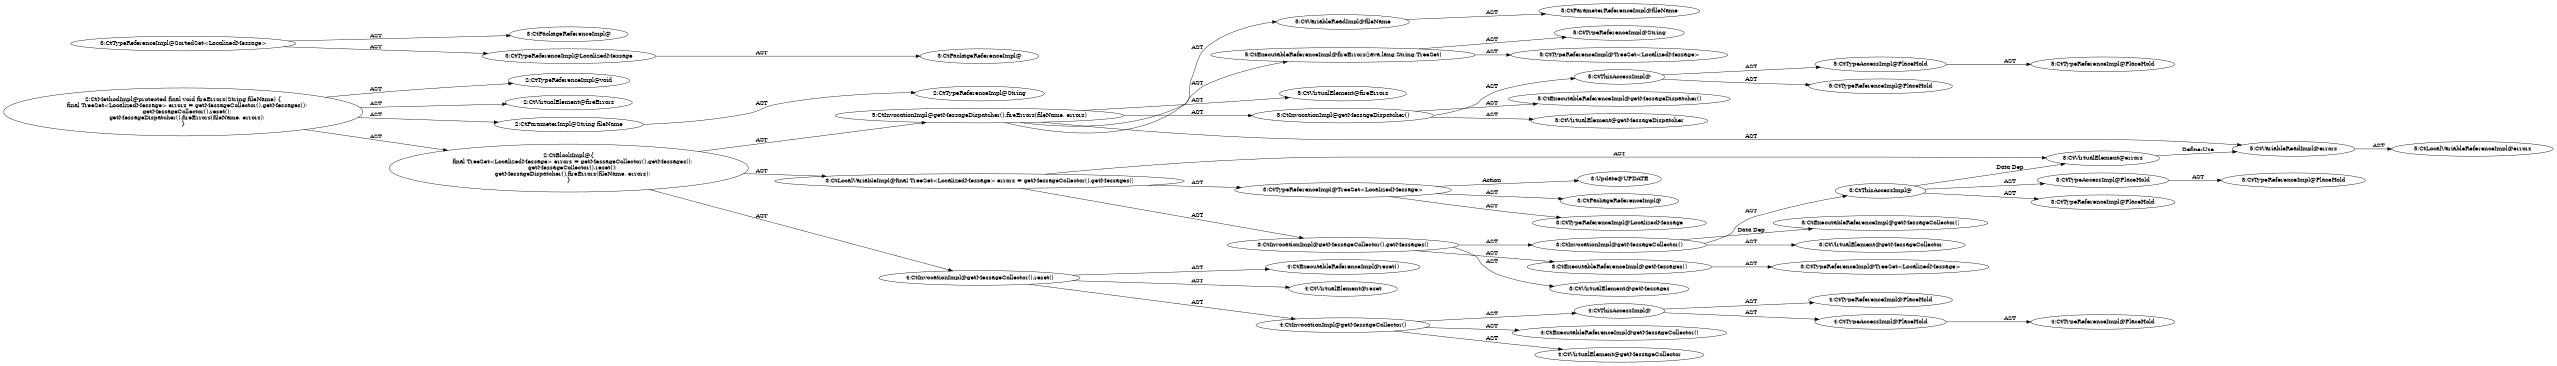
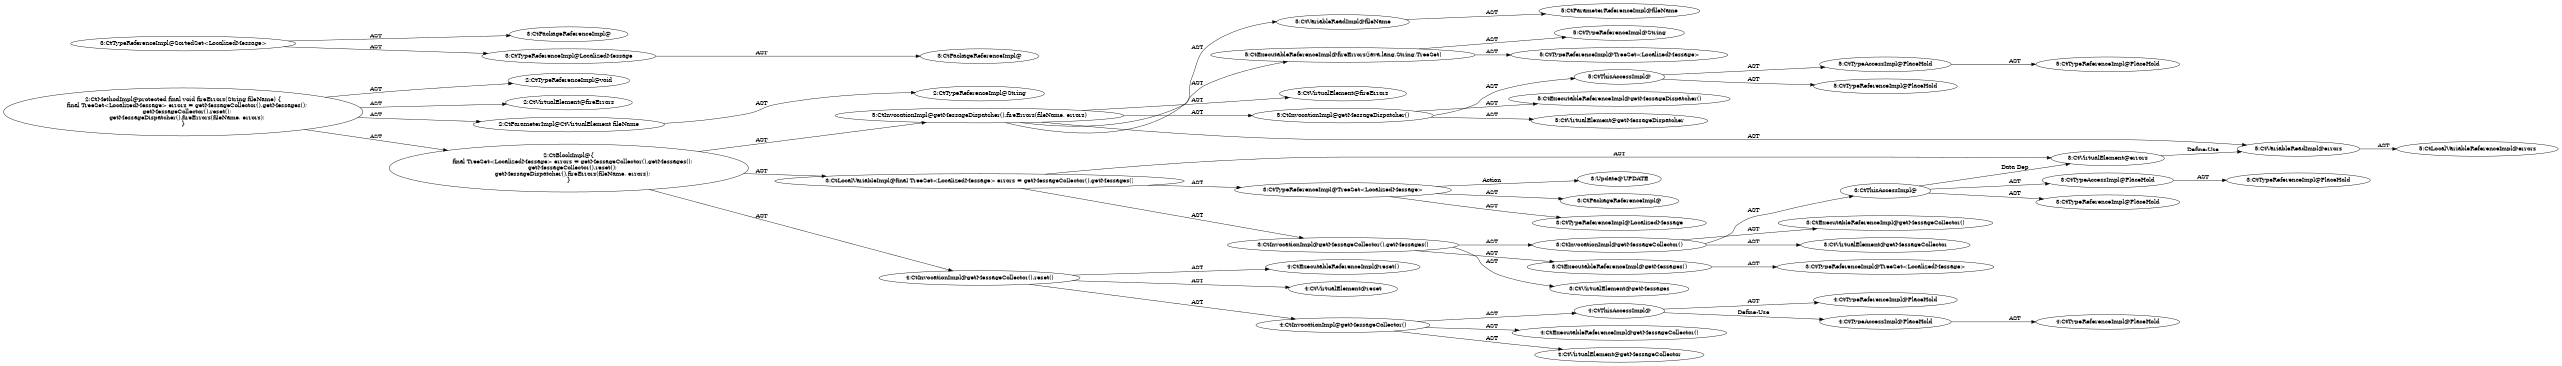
node "2:CtParameterImpl@String fileName": label "2:CtParameterImpl@String fileName" -> "2:CtParameterImpl@CtVirtualElement fileName"
edge "3:CtInvocationImpl@getMessageCollector()" -> "3:CtExecutableReferenceImpl@getMessageCollector()": label "Data Dep" -> "AST"
edge "4:CtThisAccessImpl@" -> "4:CtTypeAccessImpl@PlaceHold": label "AST" -> "Define-Use"
